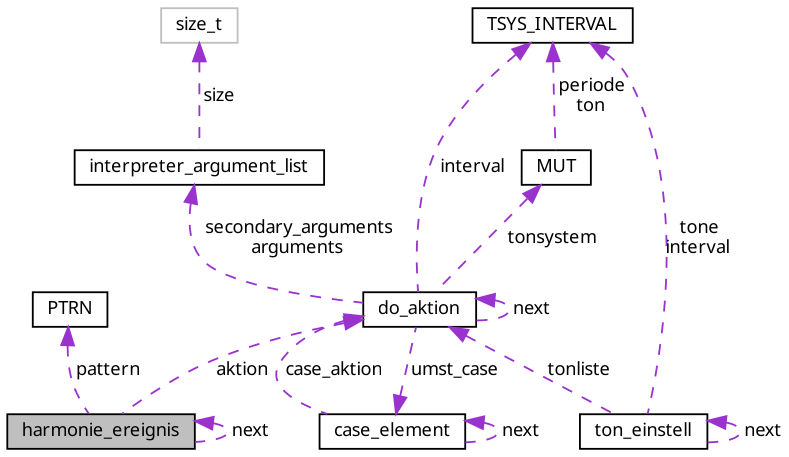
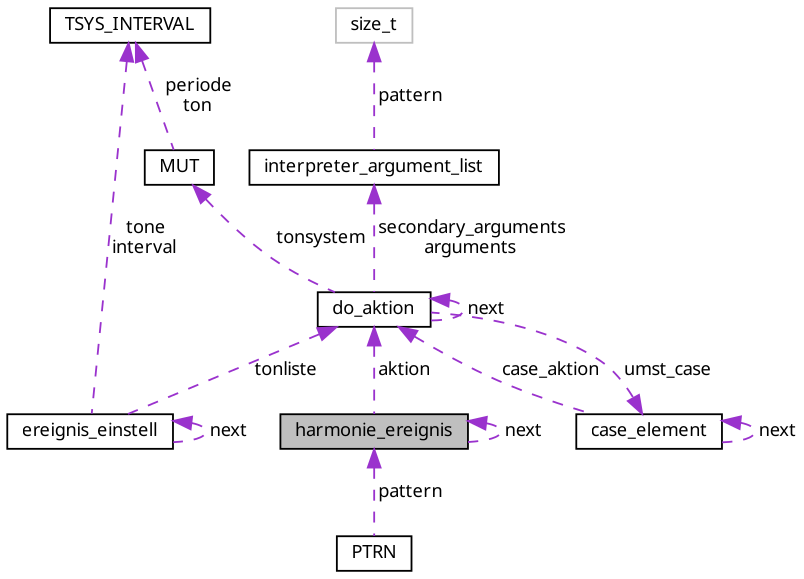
edge "interpreter_argument_list" -> "size_t": label " size" -> " pattern"
edge "do_aktion" -> "TSYS_INTERVAL": removed, label "interval"
edge "harmonie_ereignis" -> "PTRN": reversed
node "ton_einstell": label "ton_einstell" -> "ereignis_einstell"
